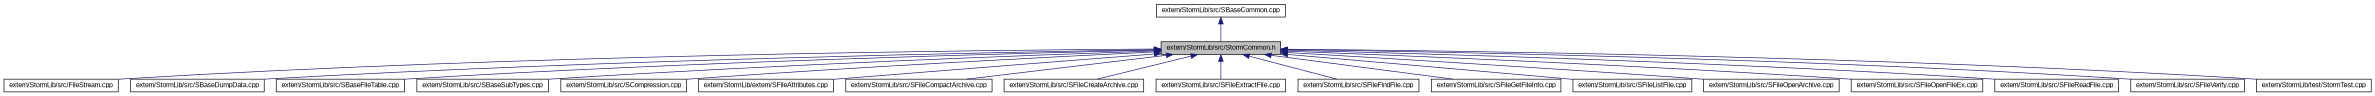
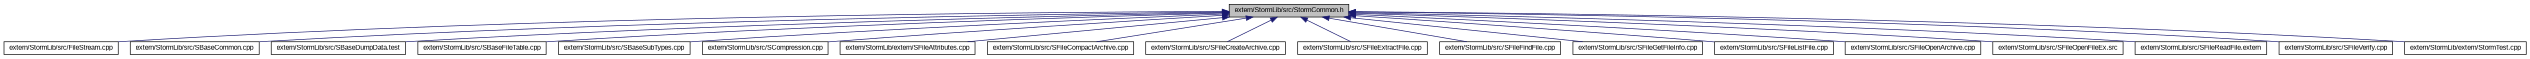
edge "extern/StormLib/src/StormCommon.h" -> "extern/StormLib/src/SBaseCommon.cpp": reversed
node "extern/StormLib/src/SBaseDumpData.cpp": label "extern/StormLib/src/SBaseDumpData.cpp" -> "extern/StormLib/src/SBaseDumpData.test"
node "extern/StormLib/src/SFileOpenFileEx.cpp": label "extern/StormLib/src/SFileOpenFileEx.cpp" -> "extern/StormLib/src/SFileOpenFileEx.src"
node "extern/StormLib/src/SFileReadFile.cpp": label "extern/StormLib/src/SFileReadFile.cpp" -> "extern/StormLib/src/SFileReadFile.extern"
node "extern/StormLib/test/StormTest.cpp": label "extern/StormLib/test/StormTest.cpp" -> "extern/StormLib/extern/StormTest.cpp"
